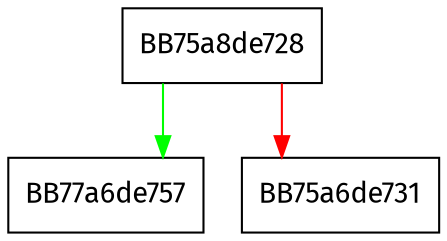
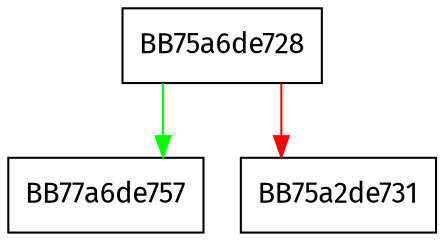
node "BB75a8de728": label "BB75a8de728" -> "BB75a6de728"
node "BB75a6de731": label "BB75a6de731" -> "BB75a2de731"
